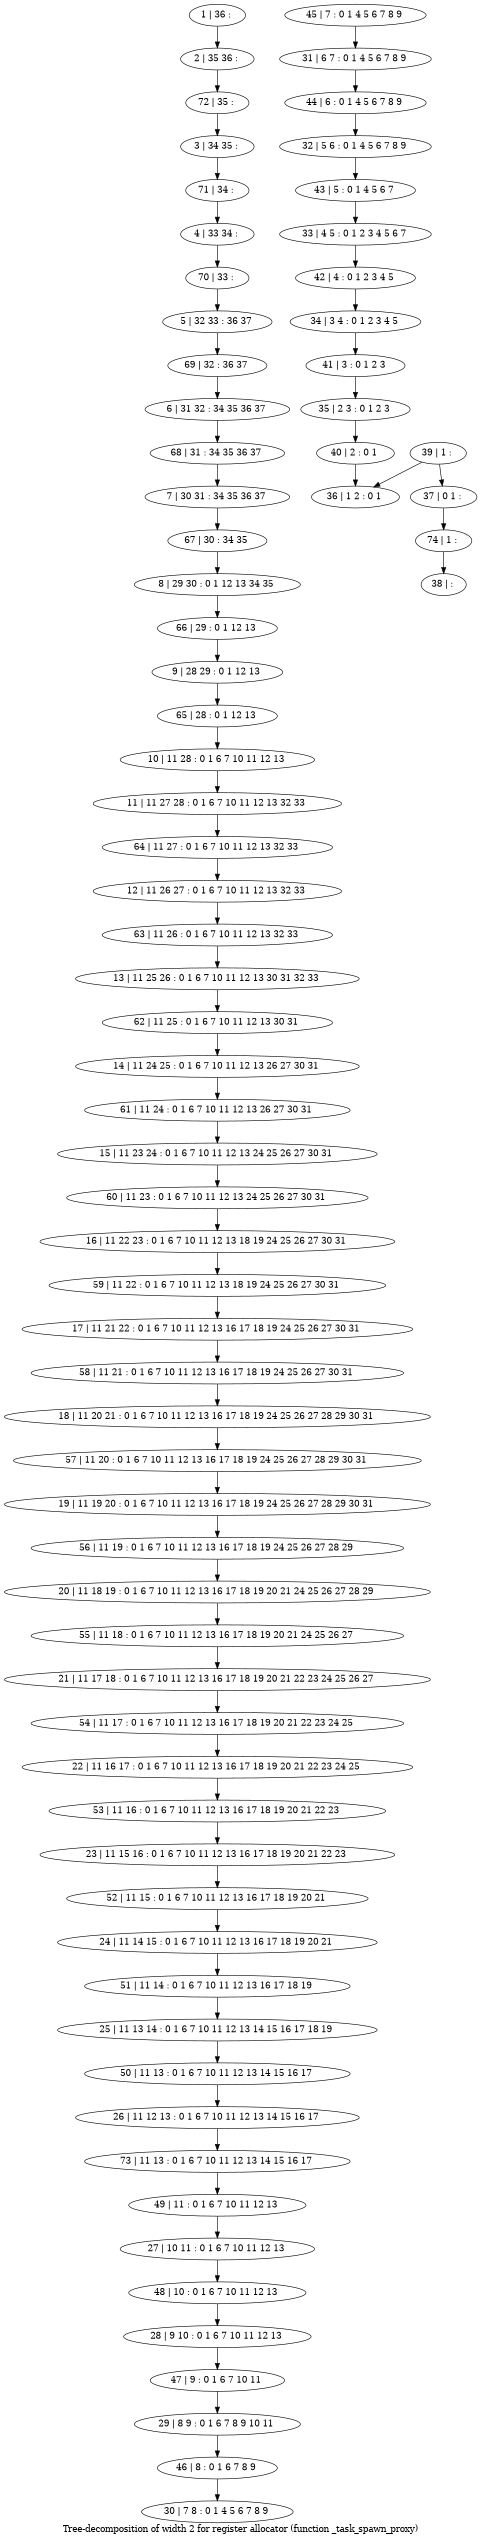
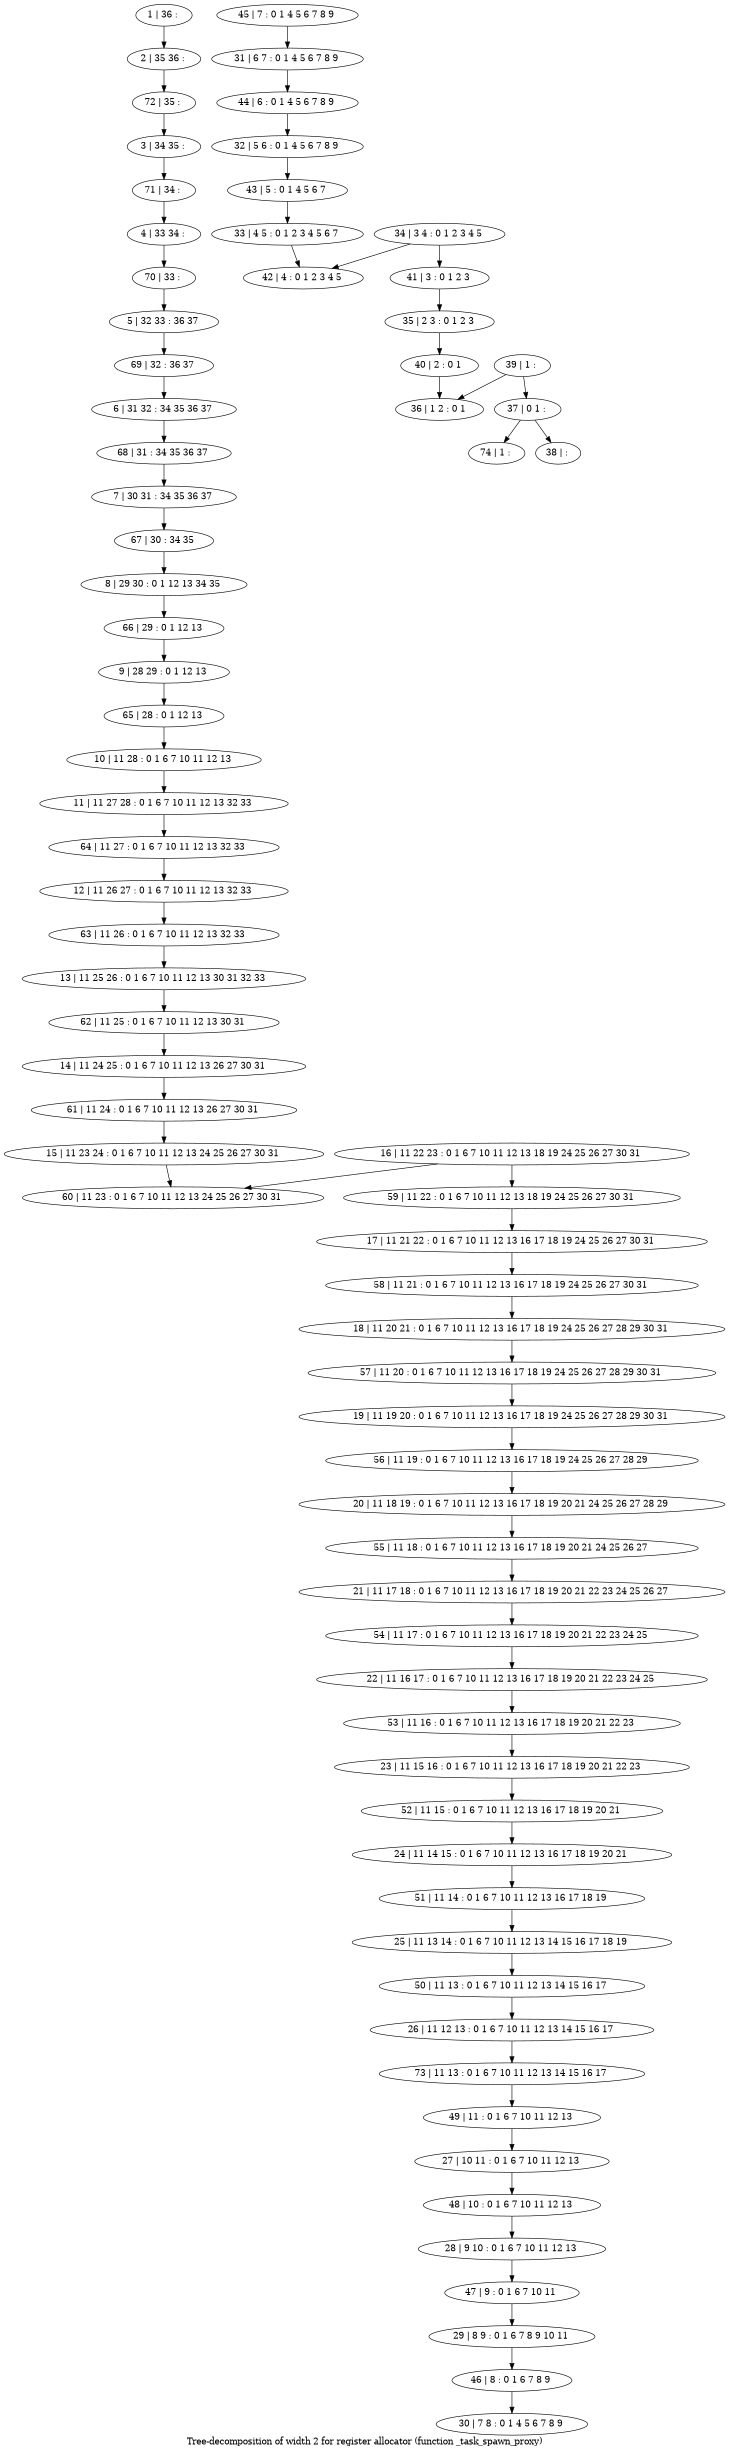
edge "42 | 4 : 0 1 2 3 4 5" -> "34 | 3 4 : 0 1 2 3 4 5": reversed
edge "74 | 1 :" -> "38 | :": now "37 | 0 1 :" -> "38 | :"
edge "60 | 11 23 : 0 1 6 7 10 11 12 13 24 25 26 27 30 31" -> "16 | 11 22 23 : 0 1 6 7 10 11 12 13 18 19 24 25 26 27 30 31": reversed
